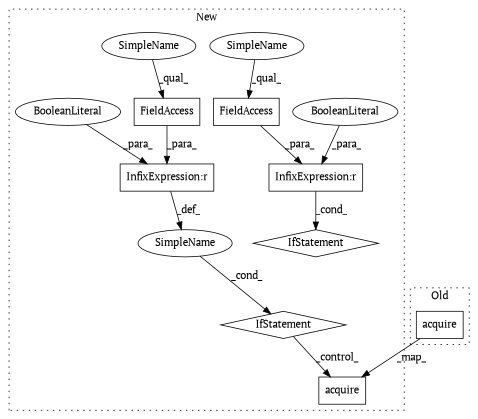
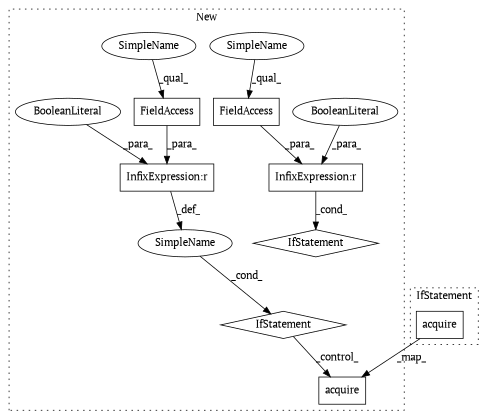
cluster "Old": label "Old" -> "IfStatement"
